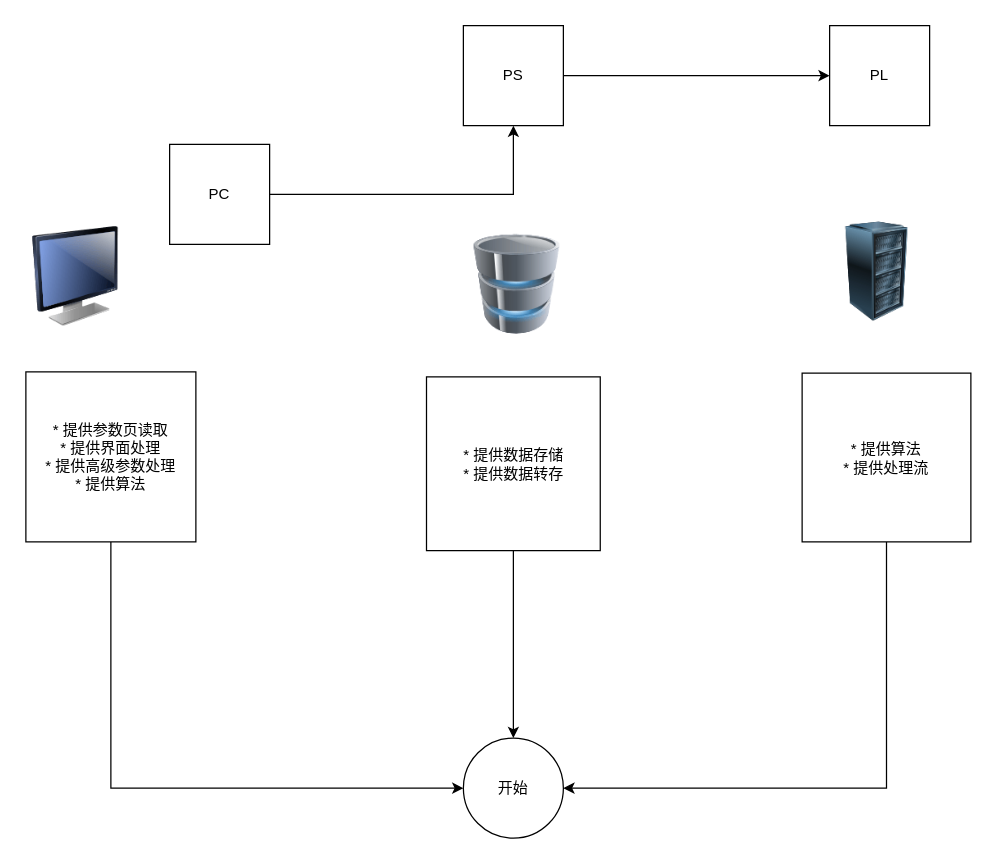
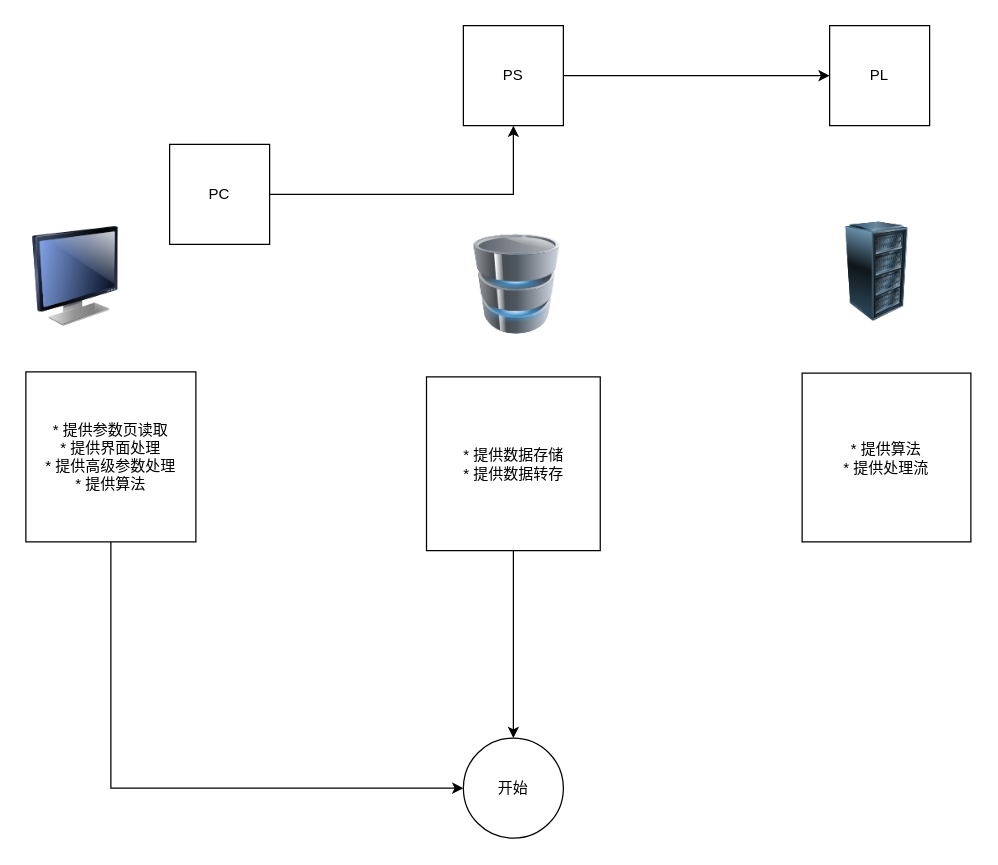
edge "* 提供算法 * 提供处理流" -> "开始": removed
